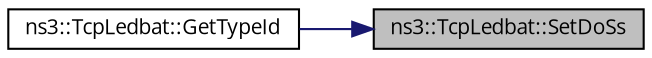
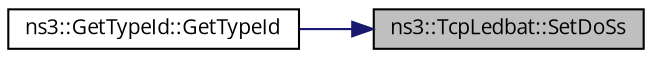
node "ns3::TcpLedbat::GetTypeId": label "ns3::TcpLedbat::GetTypeId" -> "ns3::GetTypeId::GetTypeId"
